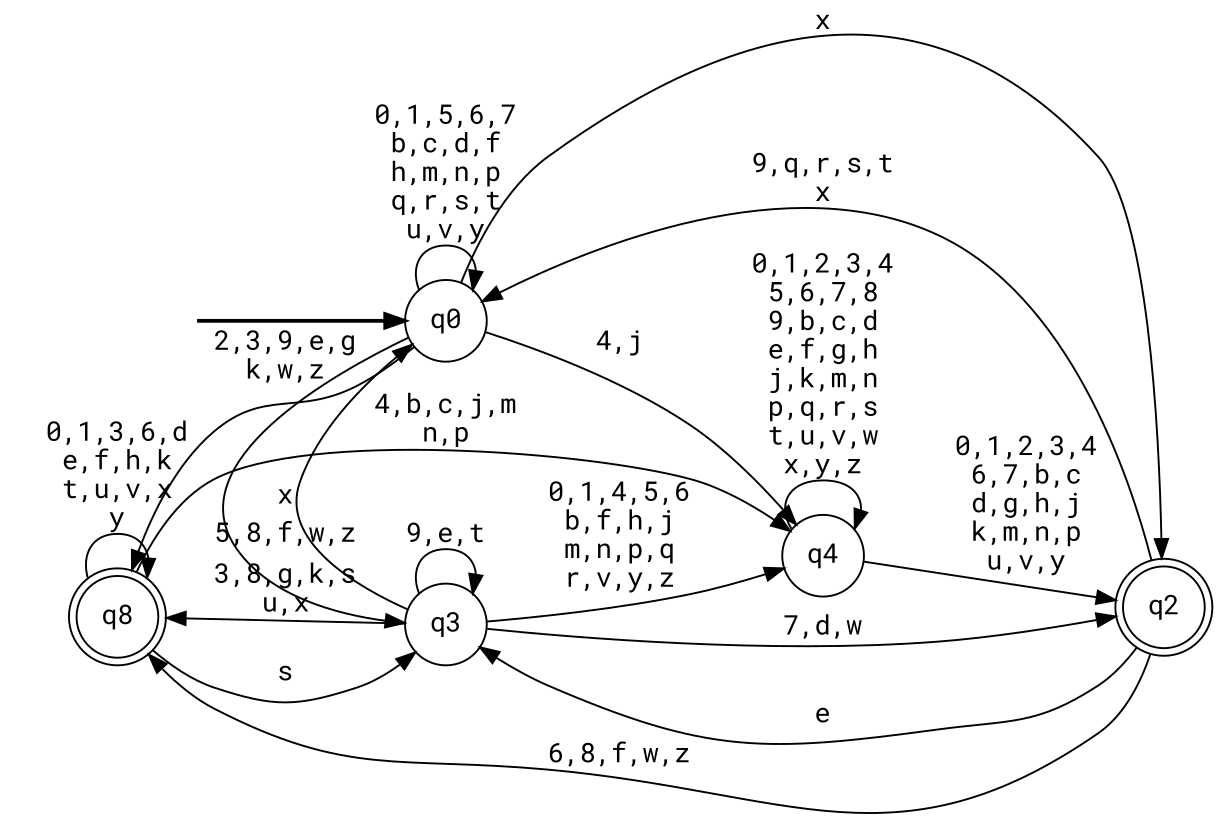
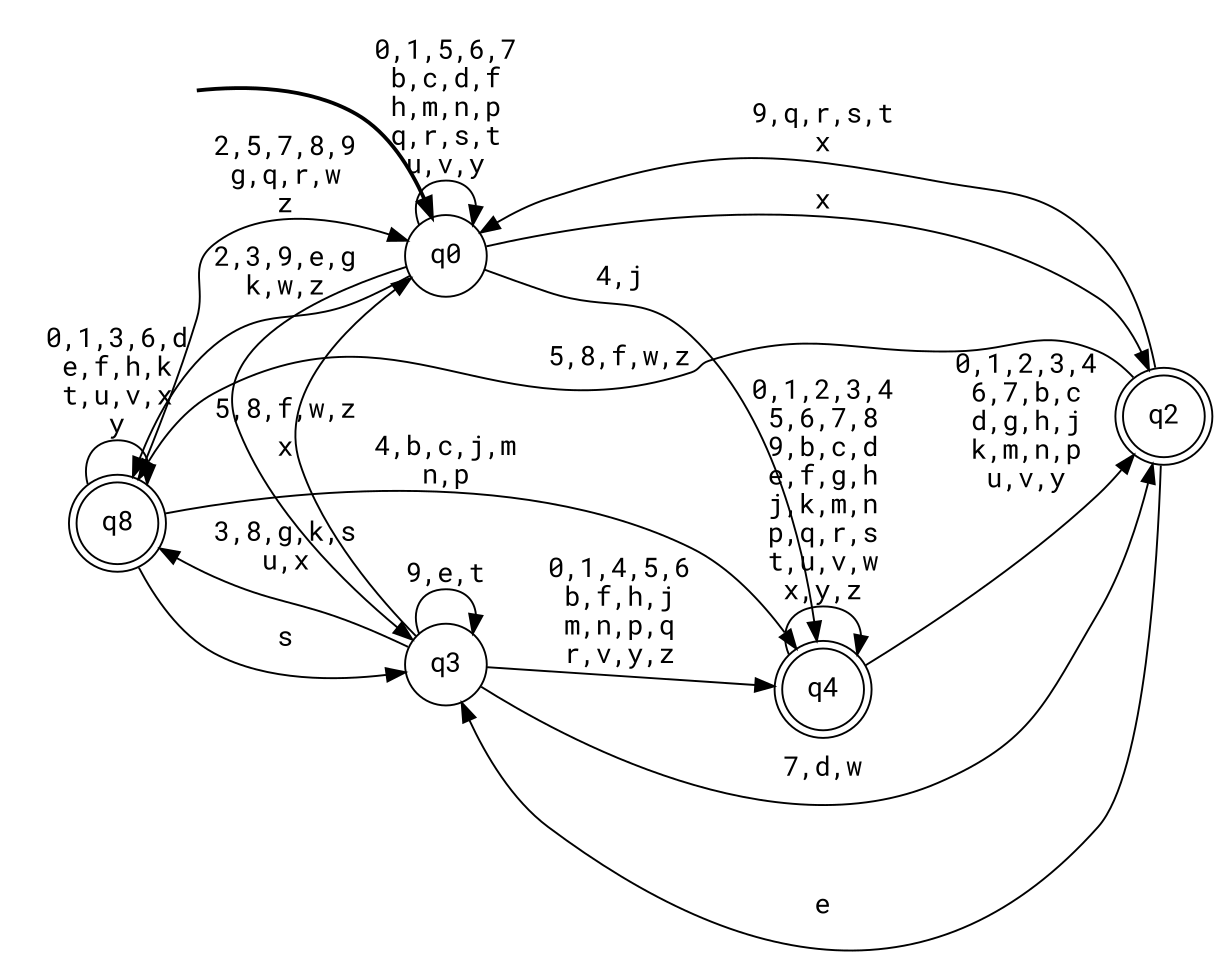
edge "q8" -> "q0": added, label "2,5,7,8,9 g,q,r,w z"
node "q4": shape circle -> doublecircle
edge "q2" -> "q8": label "6,8,f,w,z" -> "5,8,f,w,z"
